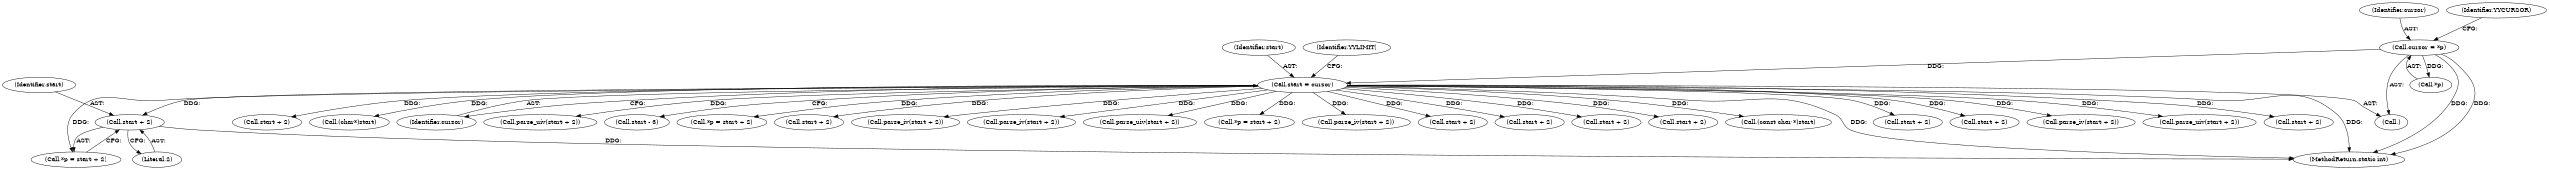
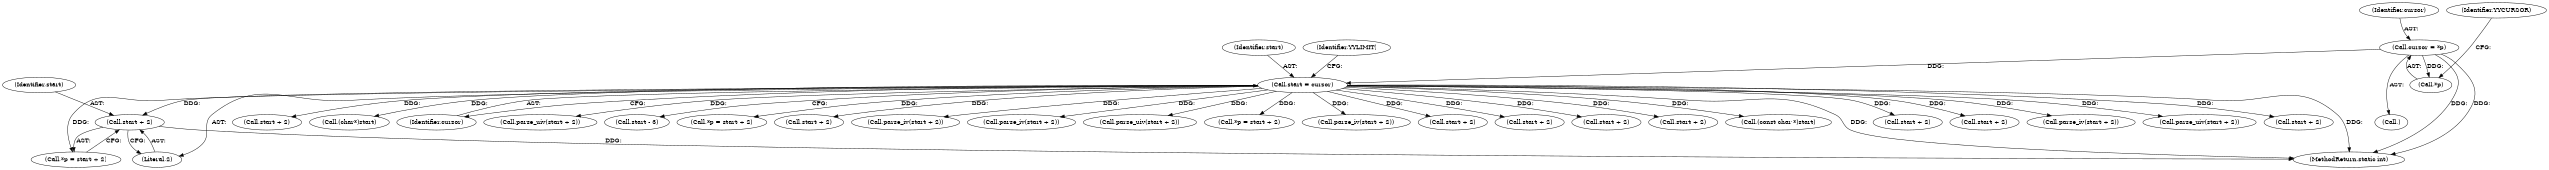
edge "(Identifier,YYCURSOR)" -> "(Call,cursor = *p)": now "(Identifier,YYCURSOR)" -> "(Call,*p)"
edge "(Call,start = cursor)" -> "(Call,)": now "(Call,start = cursor)" -> "(Literal,2)"
